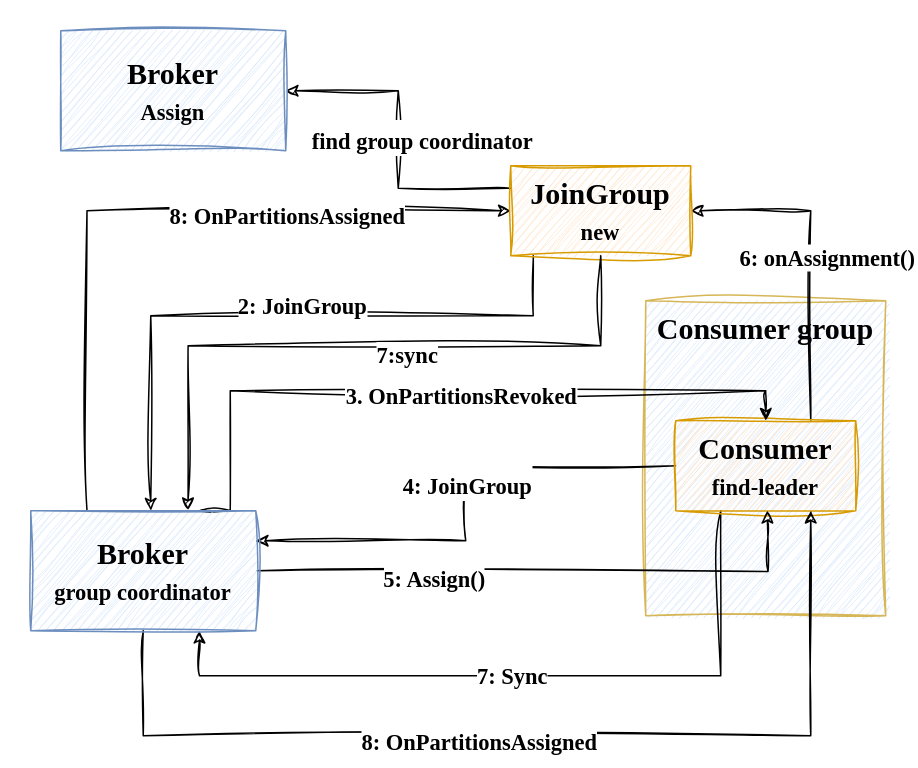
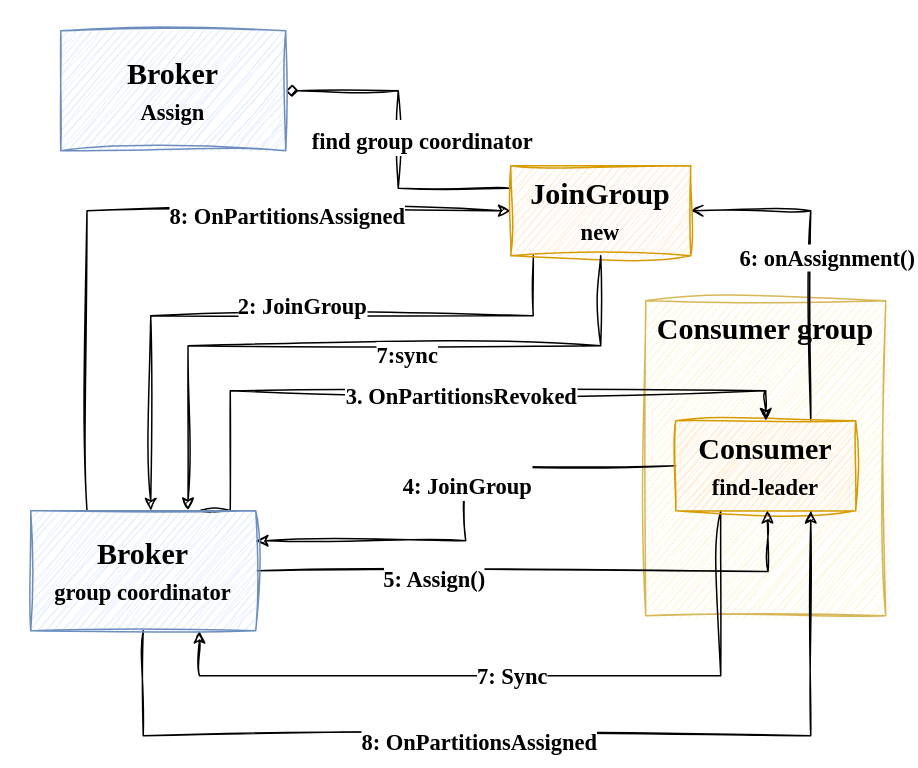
edge "JoinGroup new" -> "Broker Assign": arrowhead classic -> diamond
edge "Consumer find-leader" -> "JoinGroup new": arrowhead classic -> open
node "Consumer group": fillcolor #dae8fc -> #fff2cc
